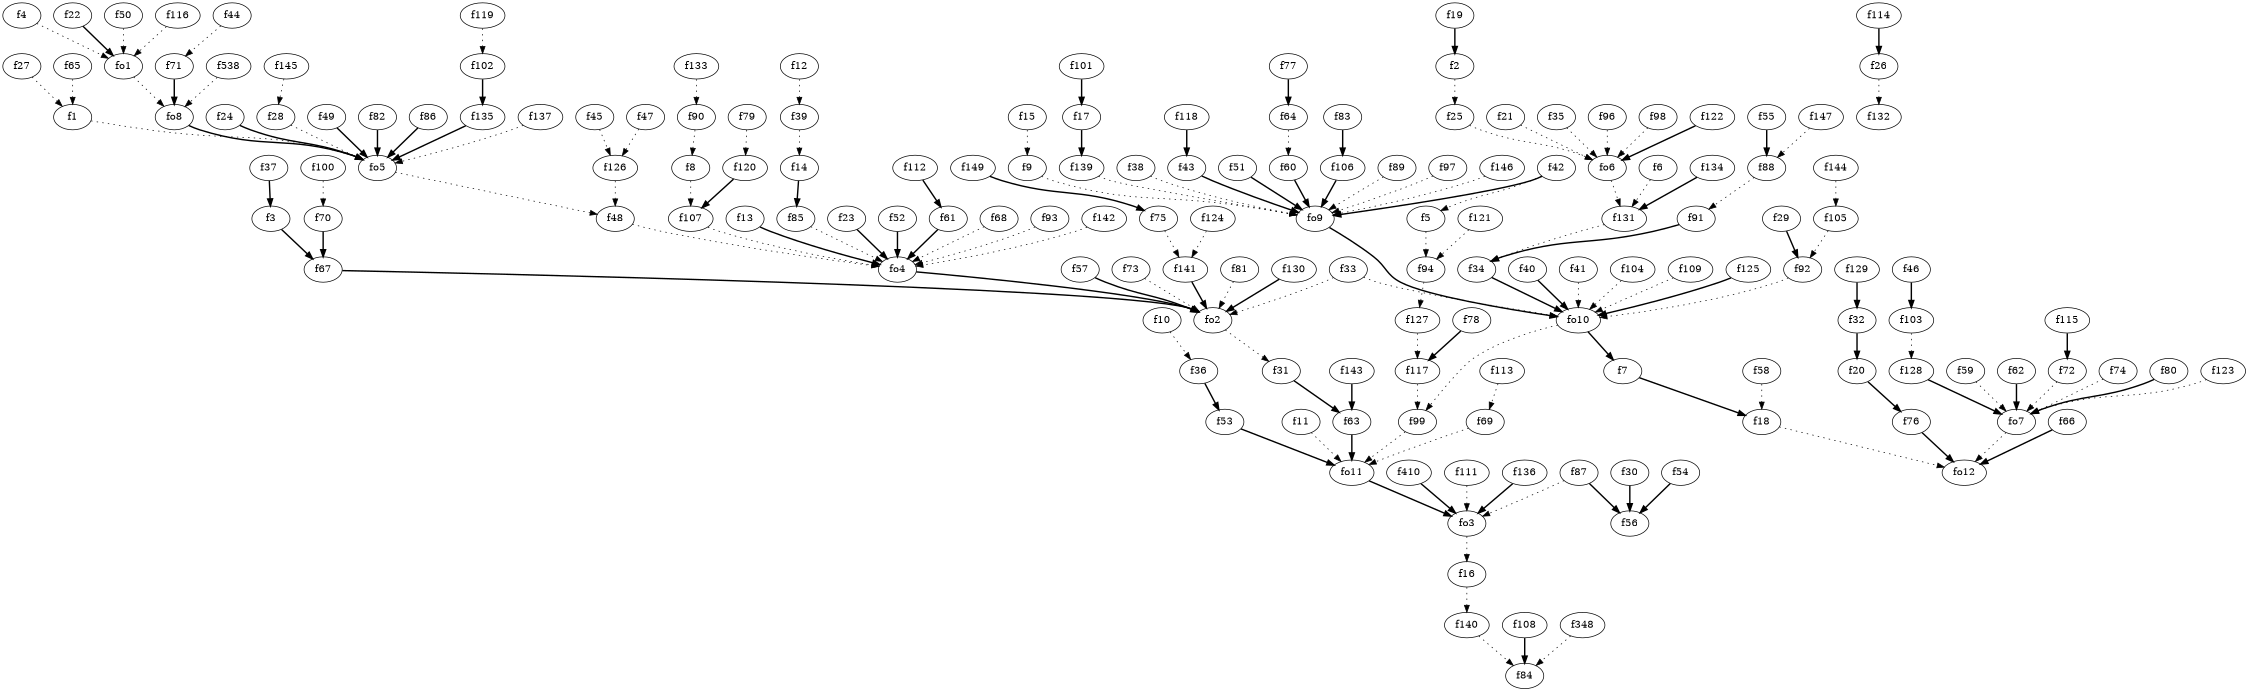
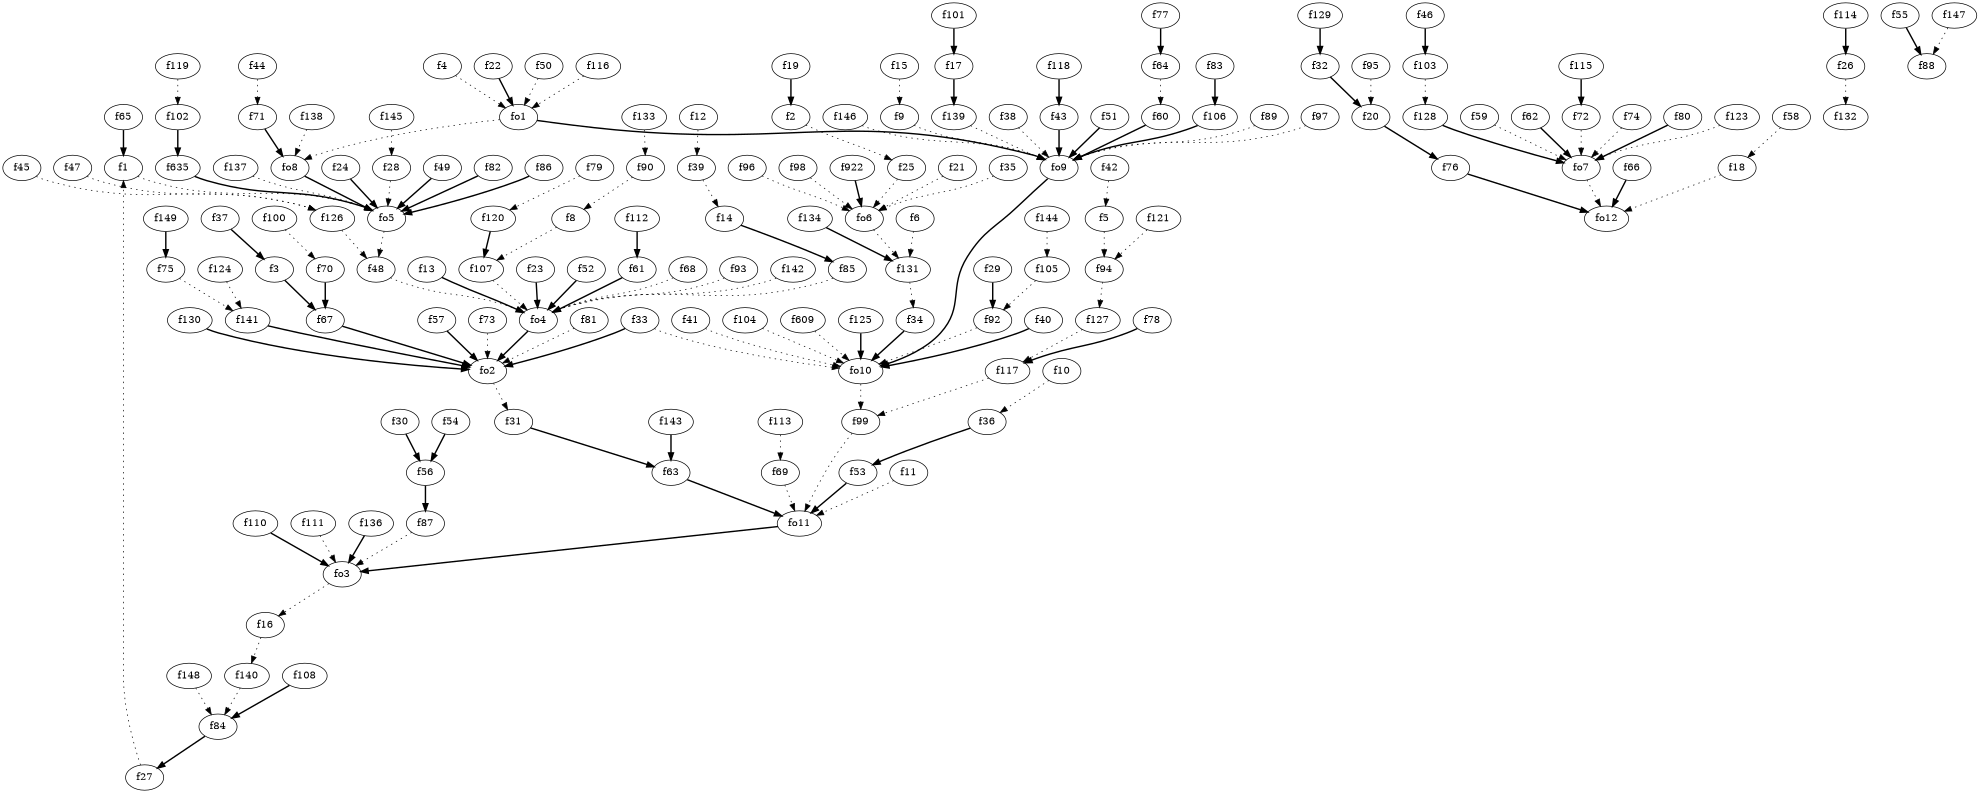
node "f538": label "f538" -> "f138"
node "f95": added
edge "f65" -> "f1": style dotted -> bold
node "f135": label "f135" -> "f635"
node "f122": label "f122" -> "f922"
edge "f42" -> "fo9": now "fo1" -> "fo9"
node "f91": removed
node "f109": label "f109" -> "f609"
edge "f33" -> "fo2": style dotted -> bold
node "f7": removed
node "f410": label "f410" -> "f110"
edge "f87" -> "f56": reversed
node "f348": label "f348" -> "f148"
edge "f84" -> "f27": added
